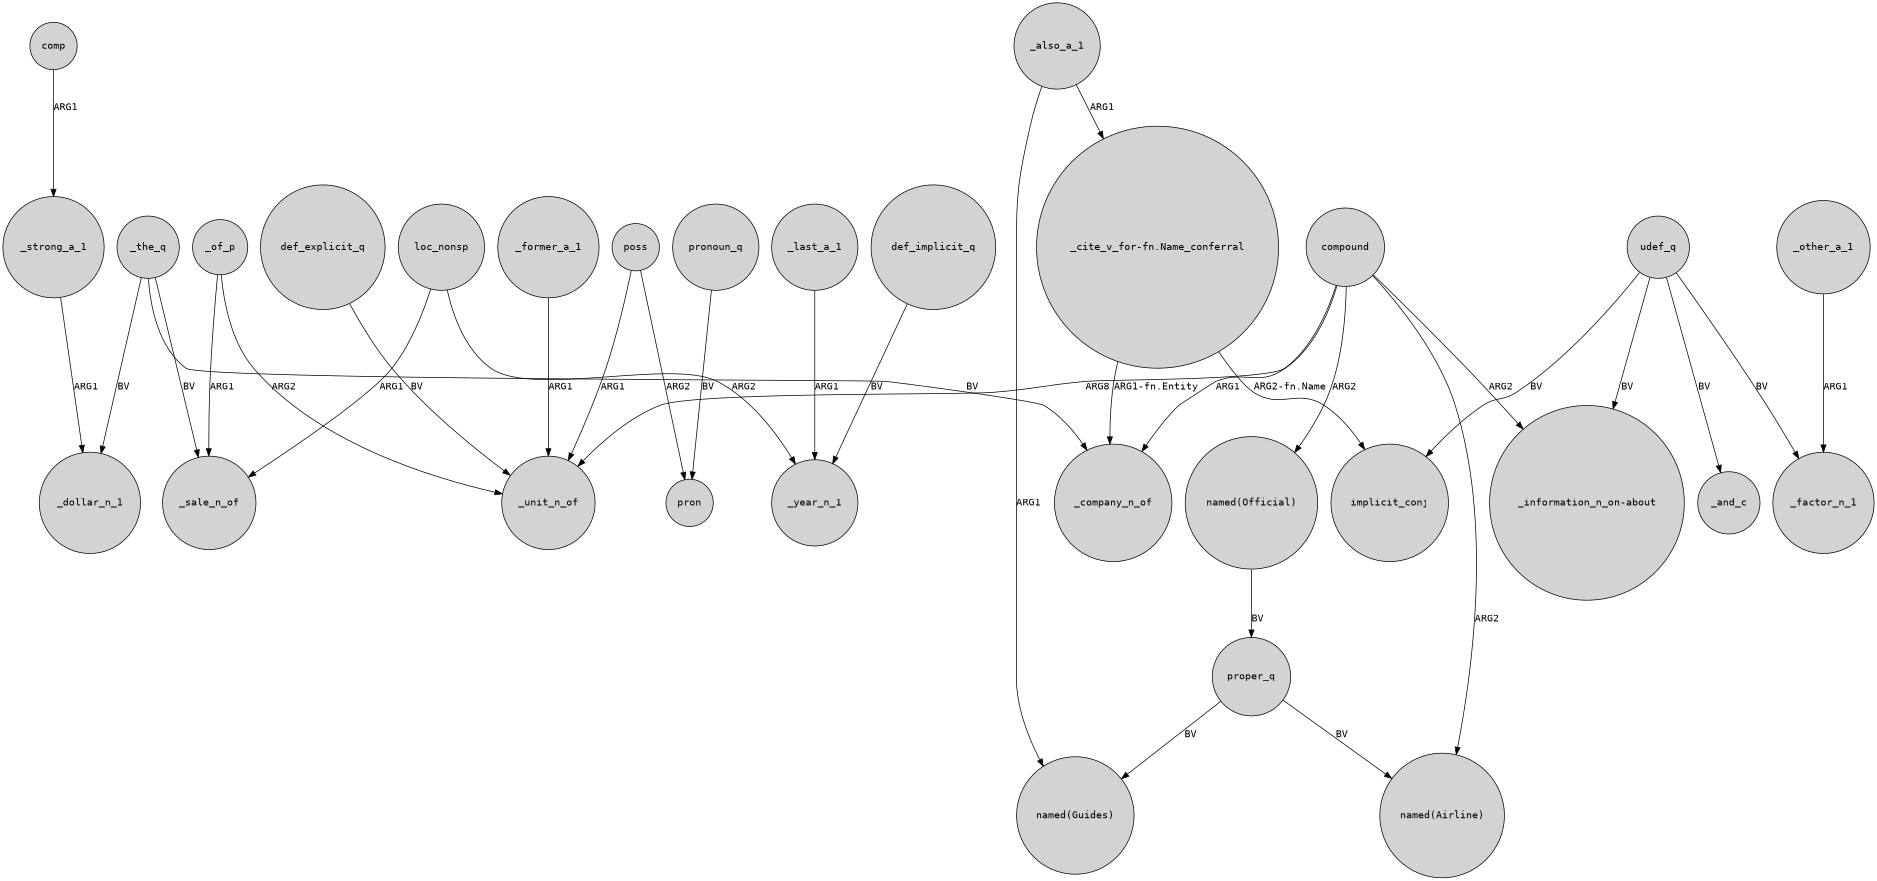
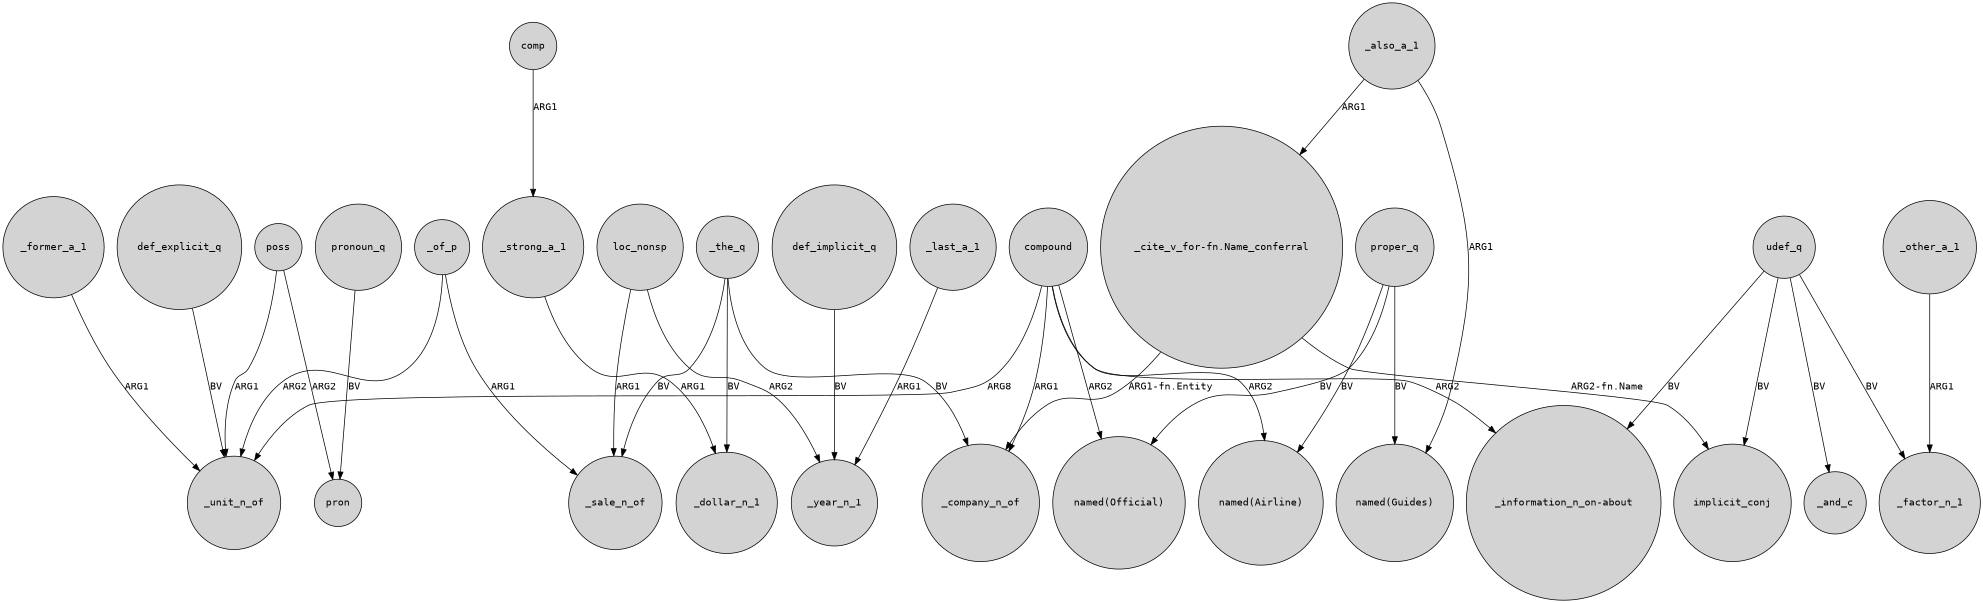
edge "named(Official)" -> "proper_q": reversed
